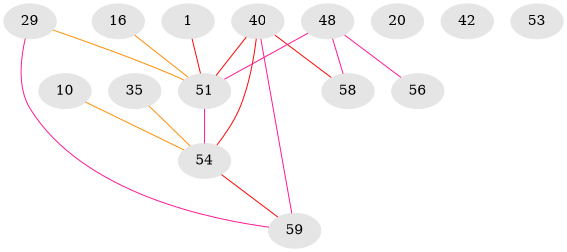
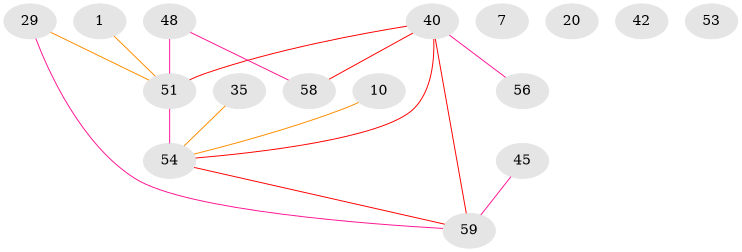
node "16": removed
node "7": added
edge "1" -- "51": color red -> darkorange
edge "48" -- "56": now "40" -- "56"
edge "40" -- "59": color deeppink -> red
node "45": added
